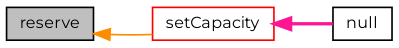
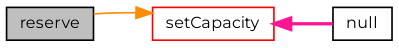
edge "setCapacity" -> "reserve": reversed
